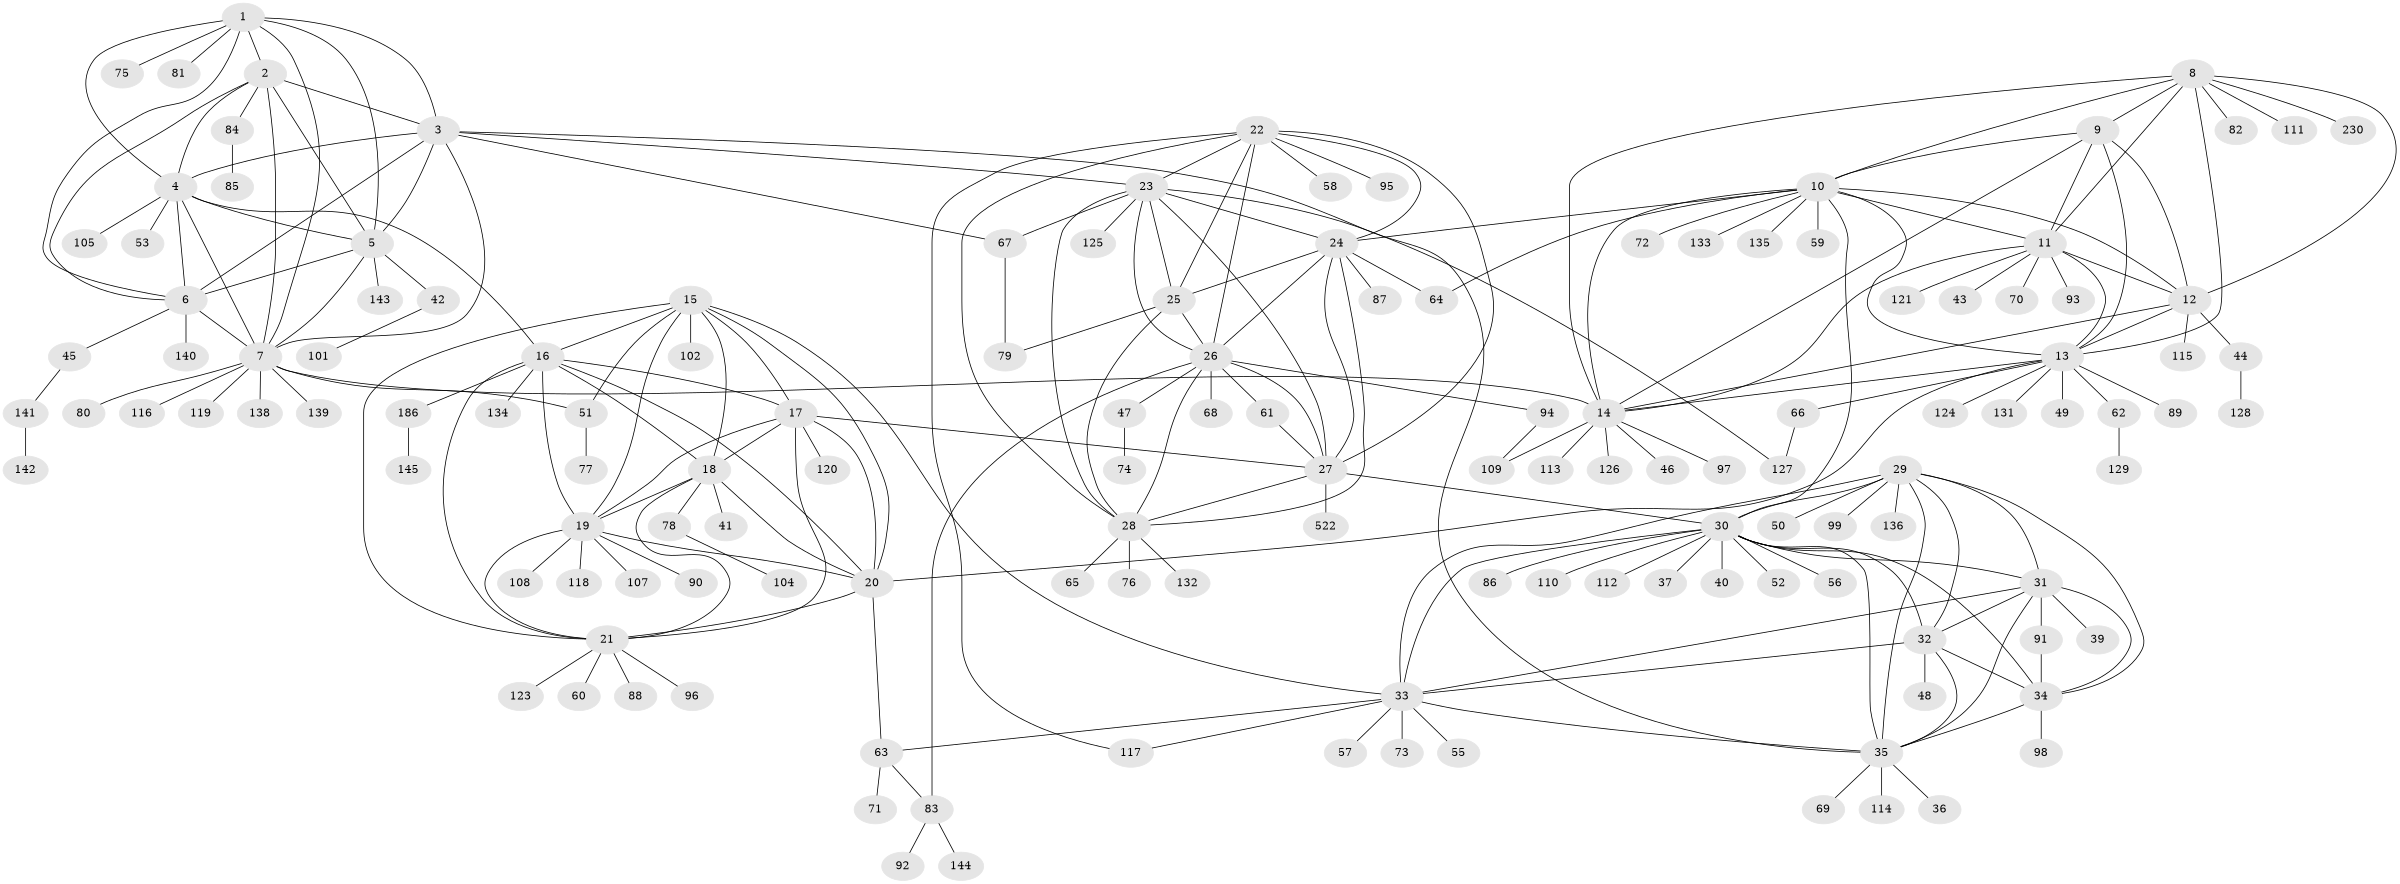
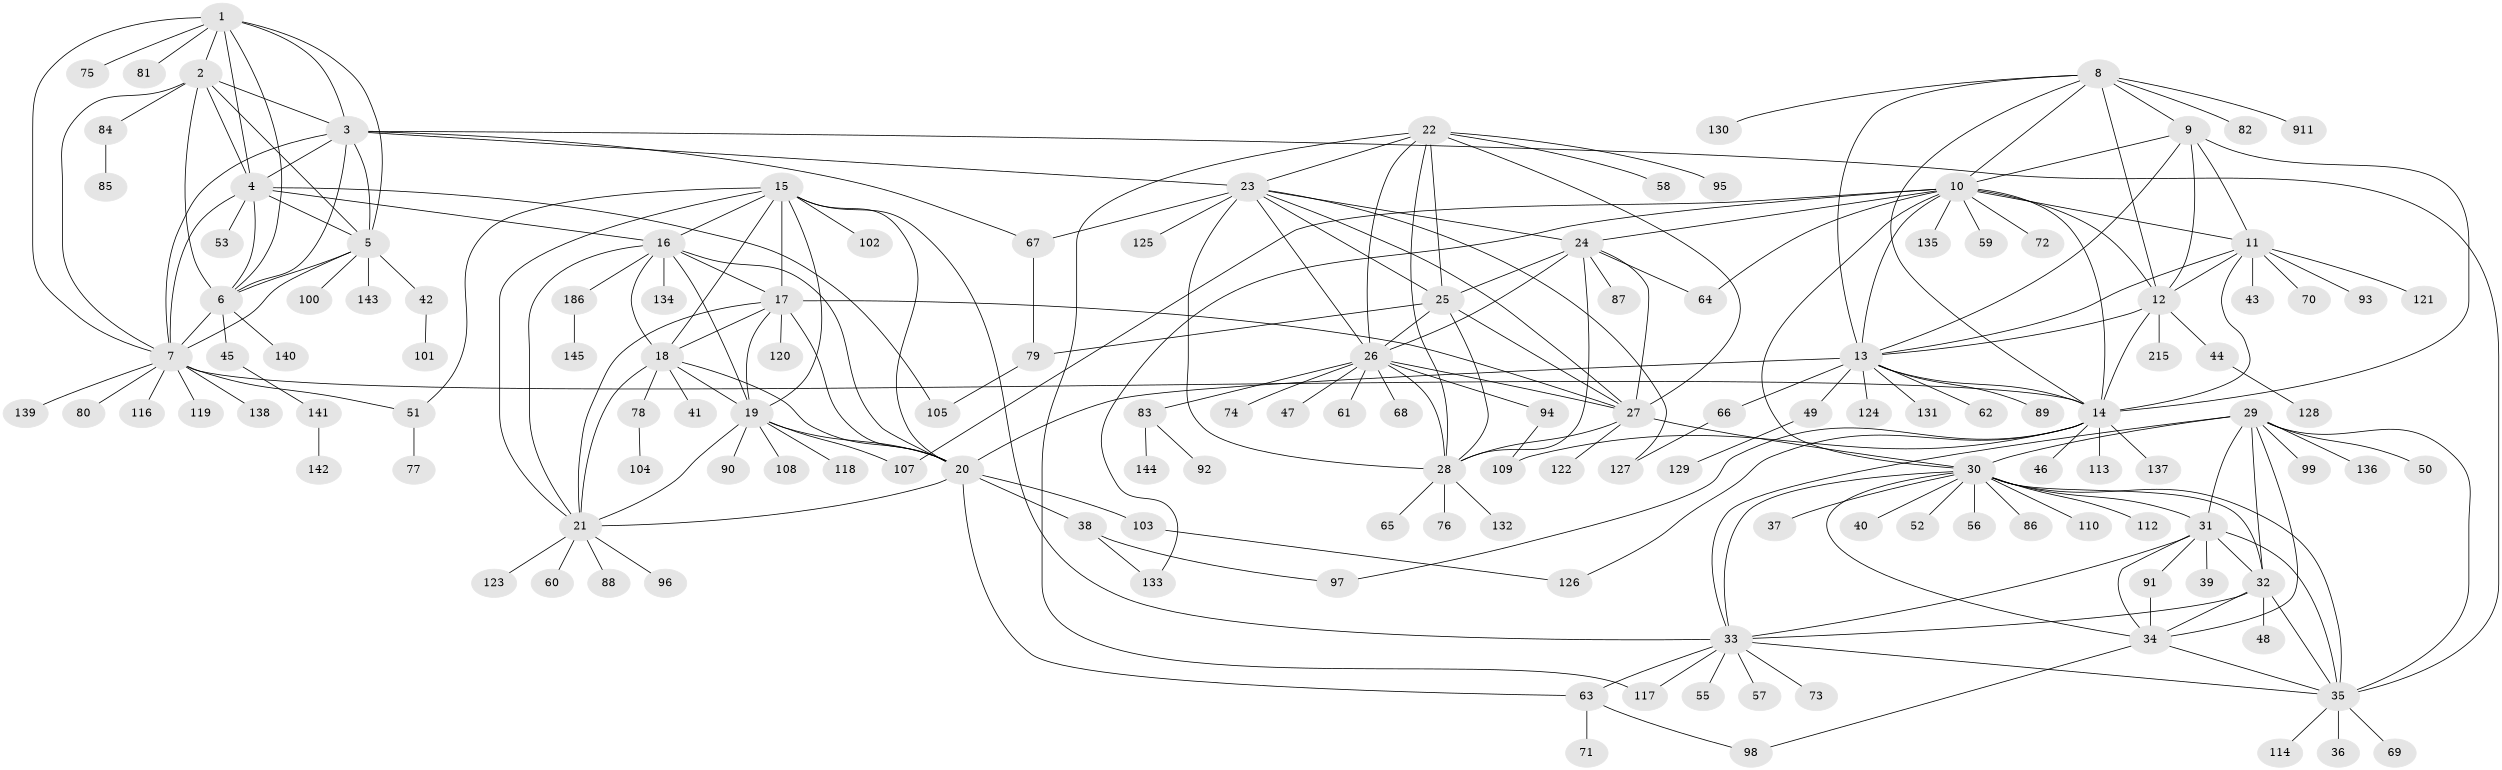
node "111": label "111" -> "911"
node "230": label "230" -> "130"
edge "8" -- "11": removed
edge "22" -- "24": removed
edge "10" -- "107": added
node "100": added
node "115": label "115" -> "215"
edge "79" -- "105": added
edge "47" -- "74": now "26" -- "74"
edge "61" -- "27": now "25" -- "27"
edge "62" -- "129": now "49" -- "129"
node "137": added
node "38": added
node "103": added
node "522": label "522" -> "122"
edge "63" -- "83": now "63" -- "98"
